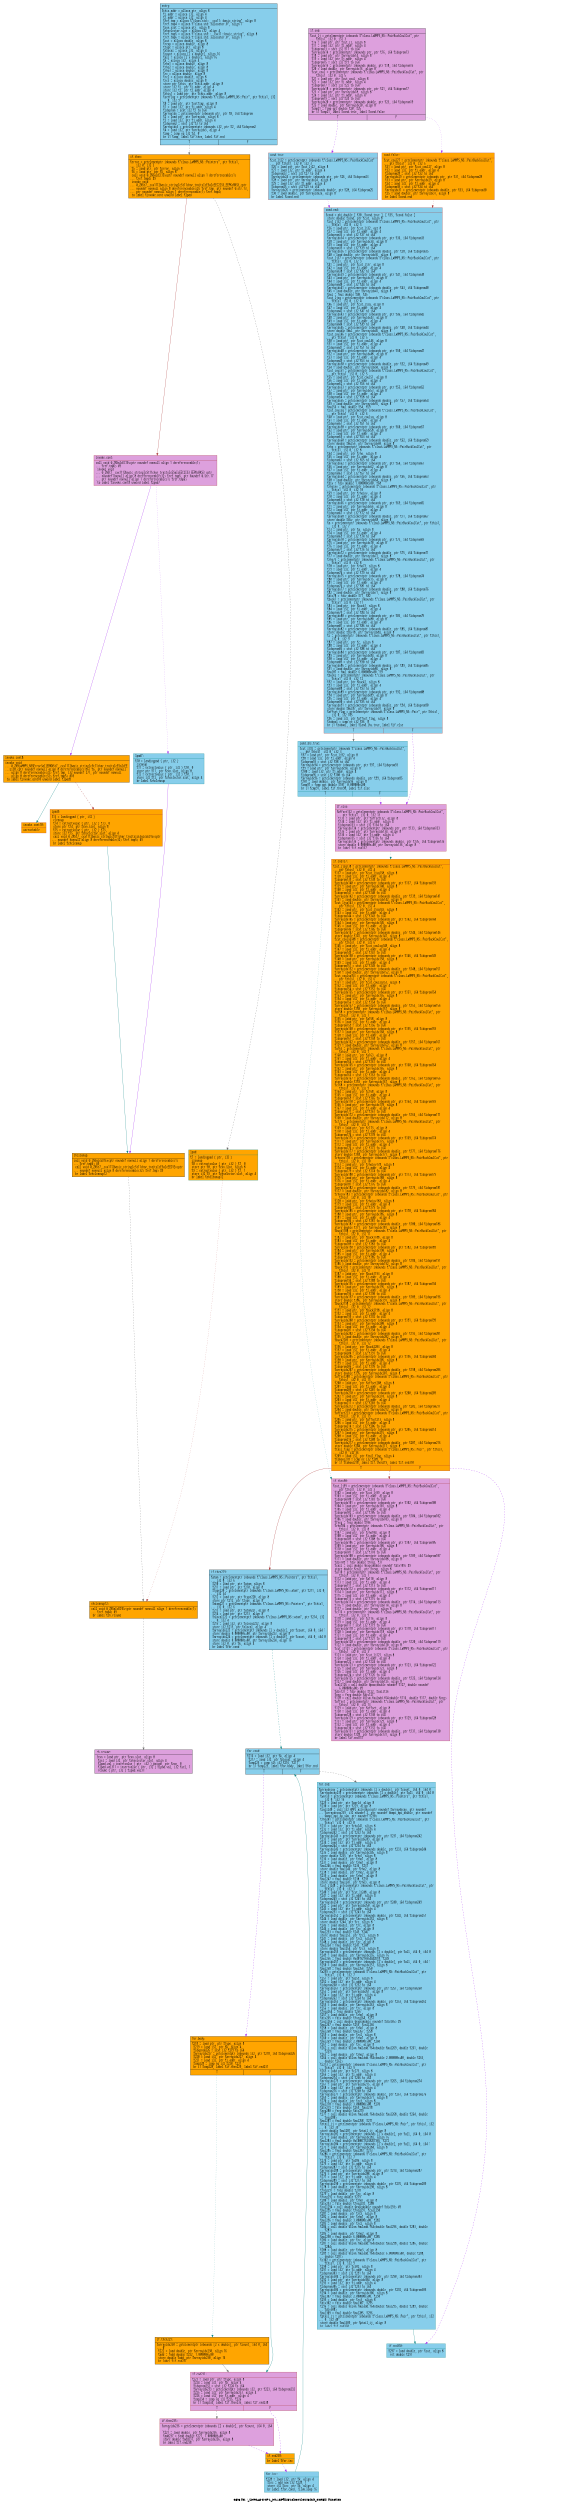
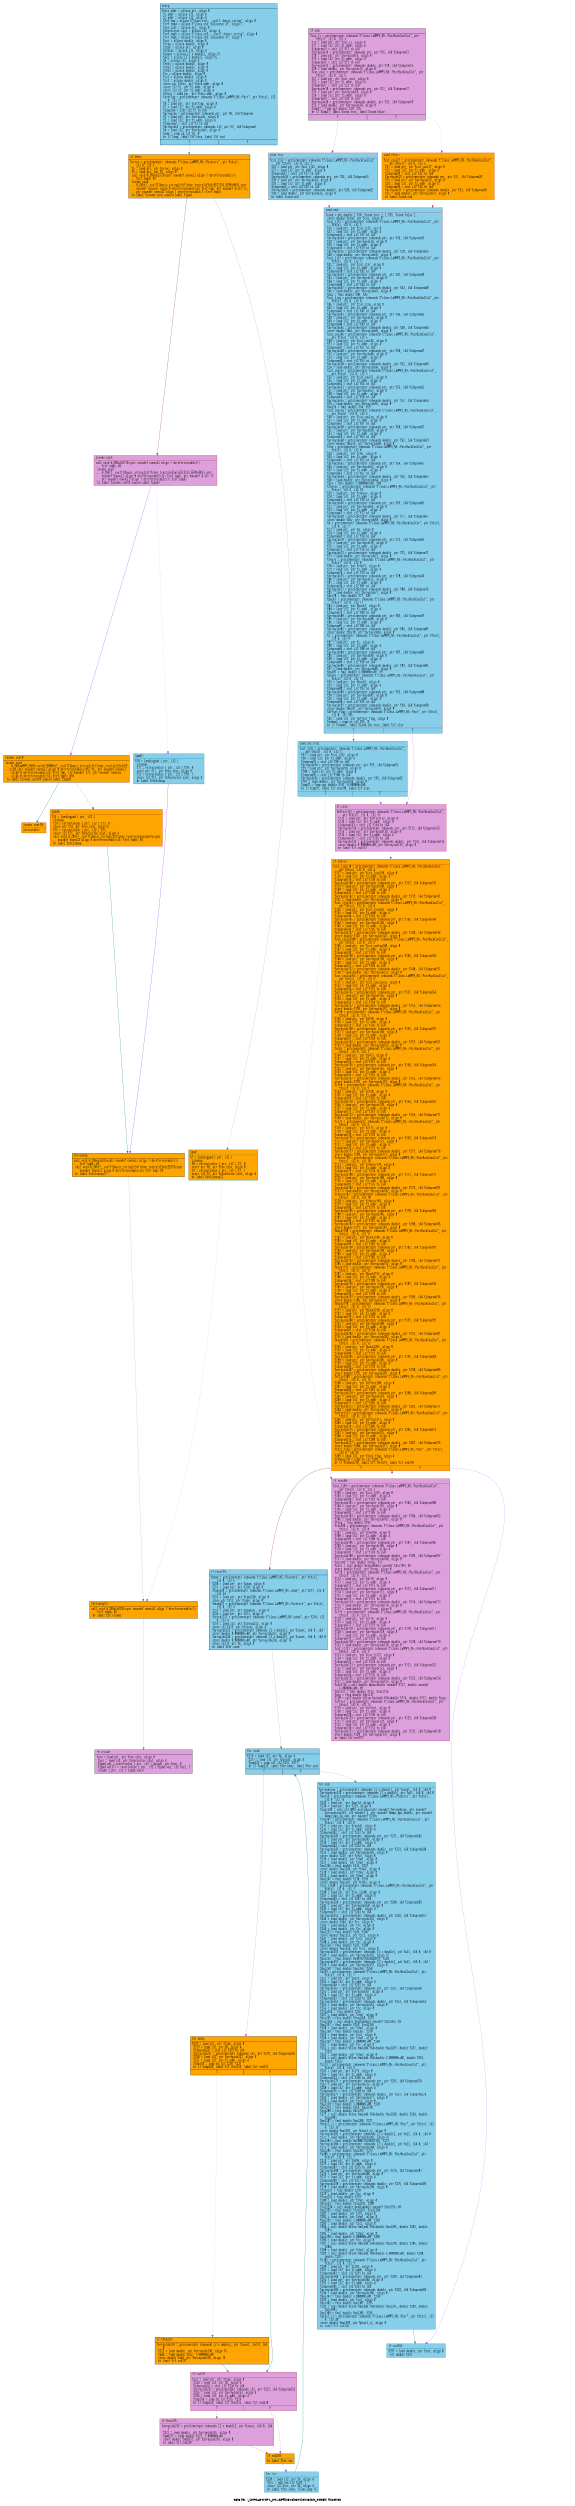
edge "if.end137:" -> "if.then98:": reversed
edge "if.then235:" -> "if.end238:": color purple -> brown
